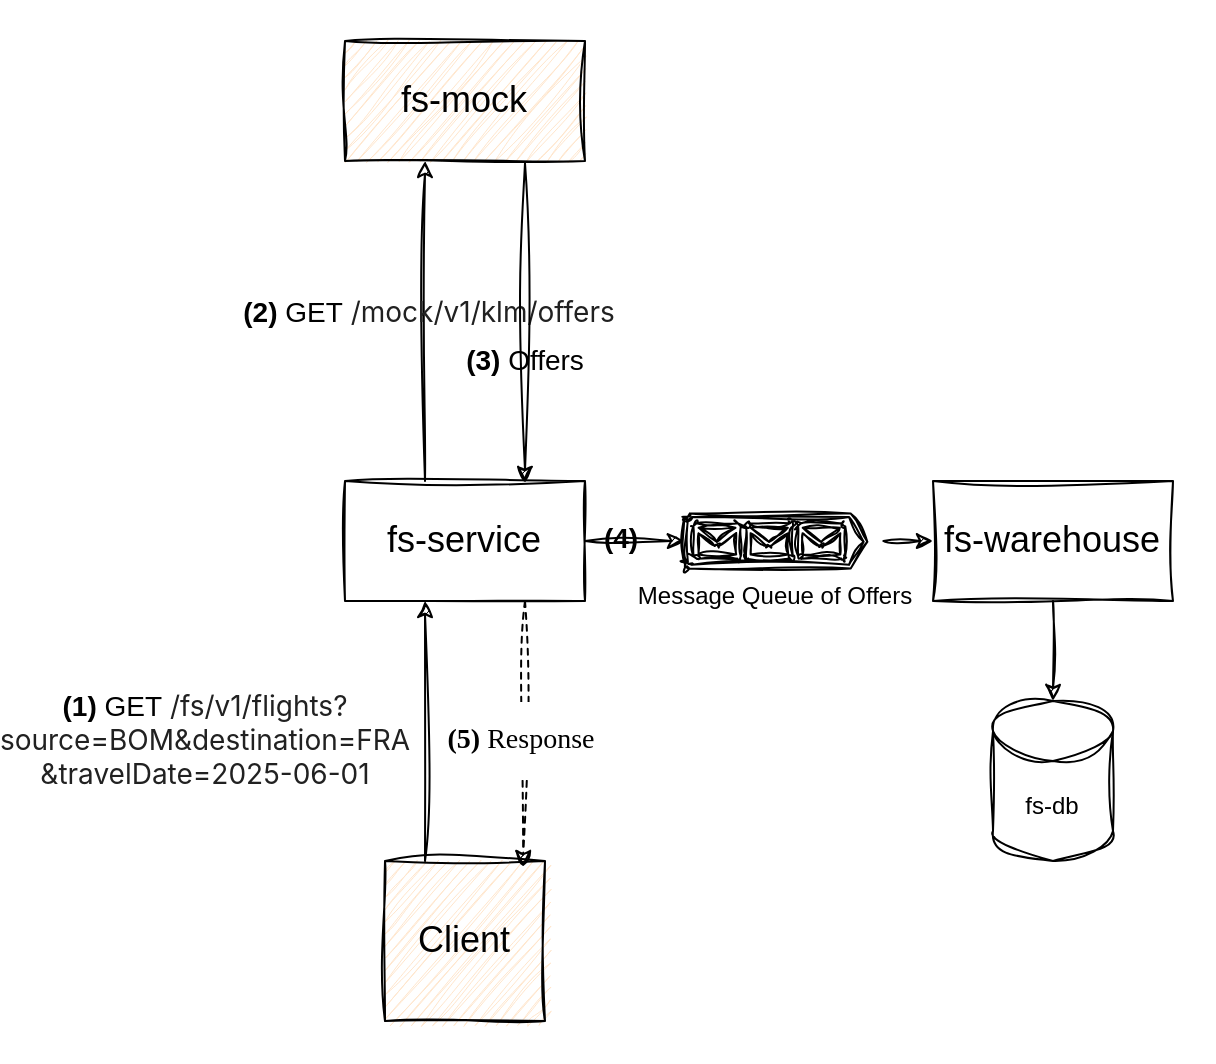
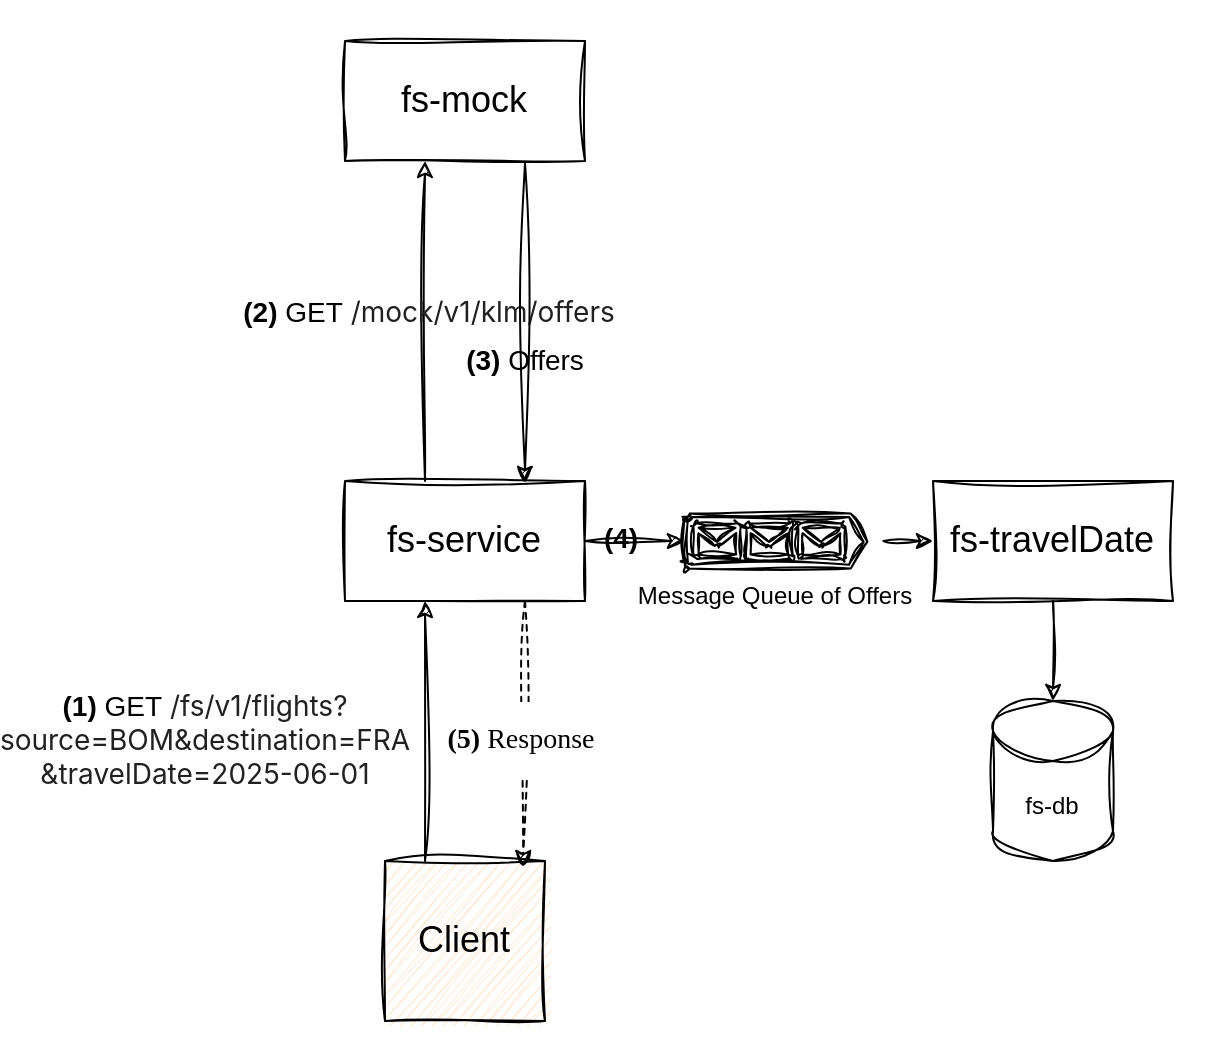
node "fs-mock": fillcolor #ffe6cc -> #ffffff
node "fs-warehouse": label "fs-warehouse" -> "fs-travelDate"
